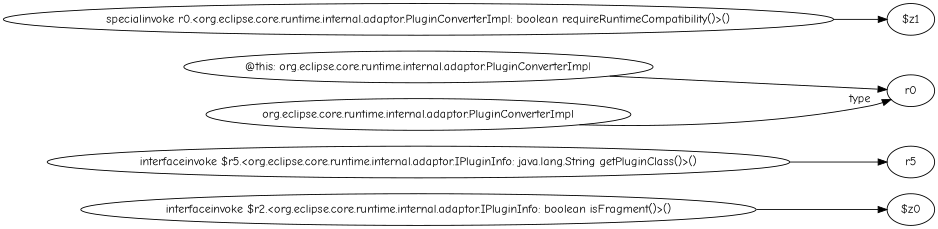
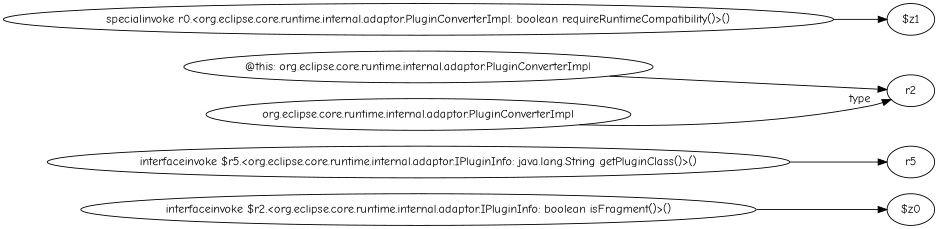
node "r0": label "r0" -> "r2"
